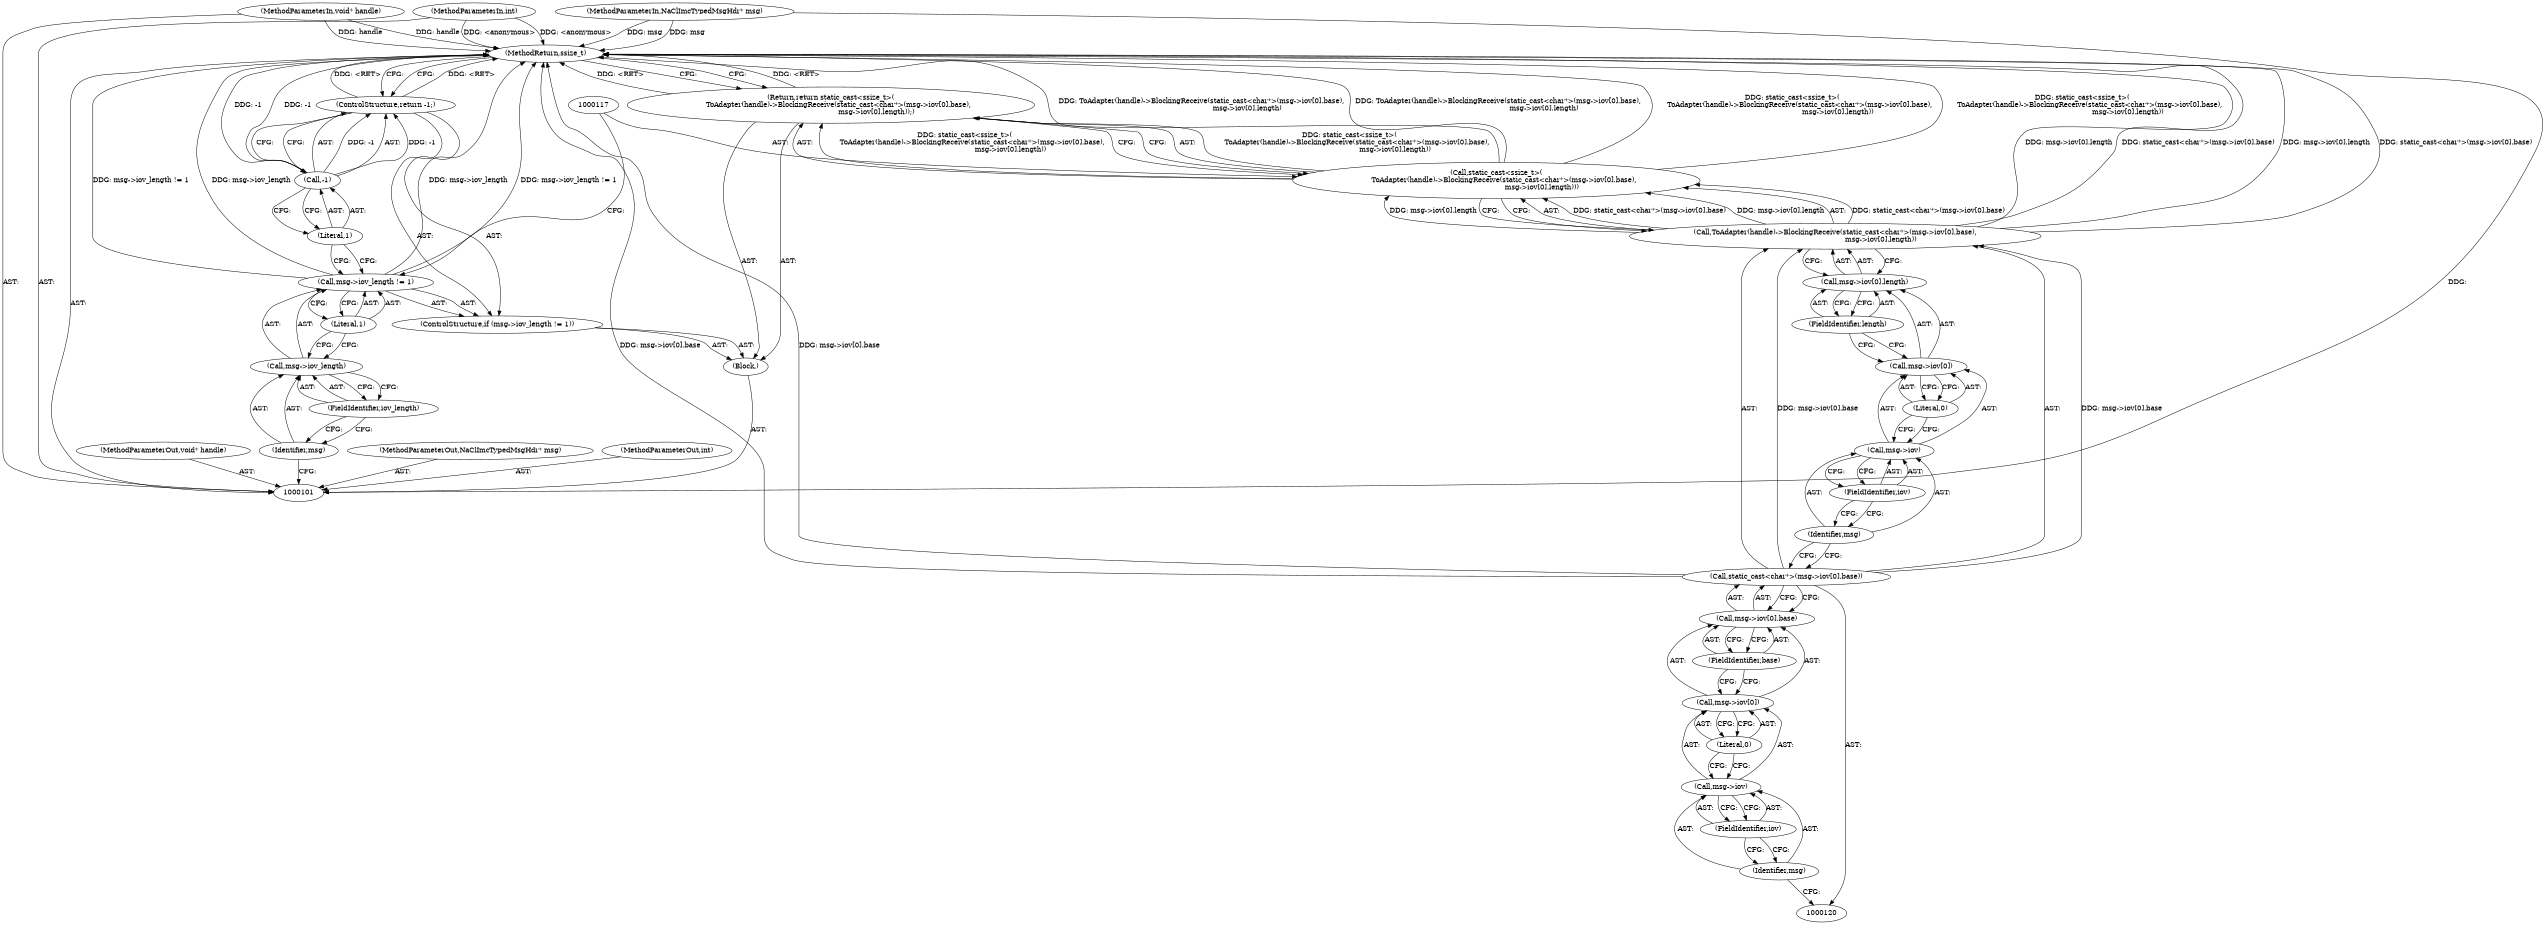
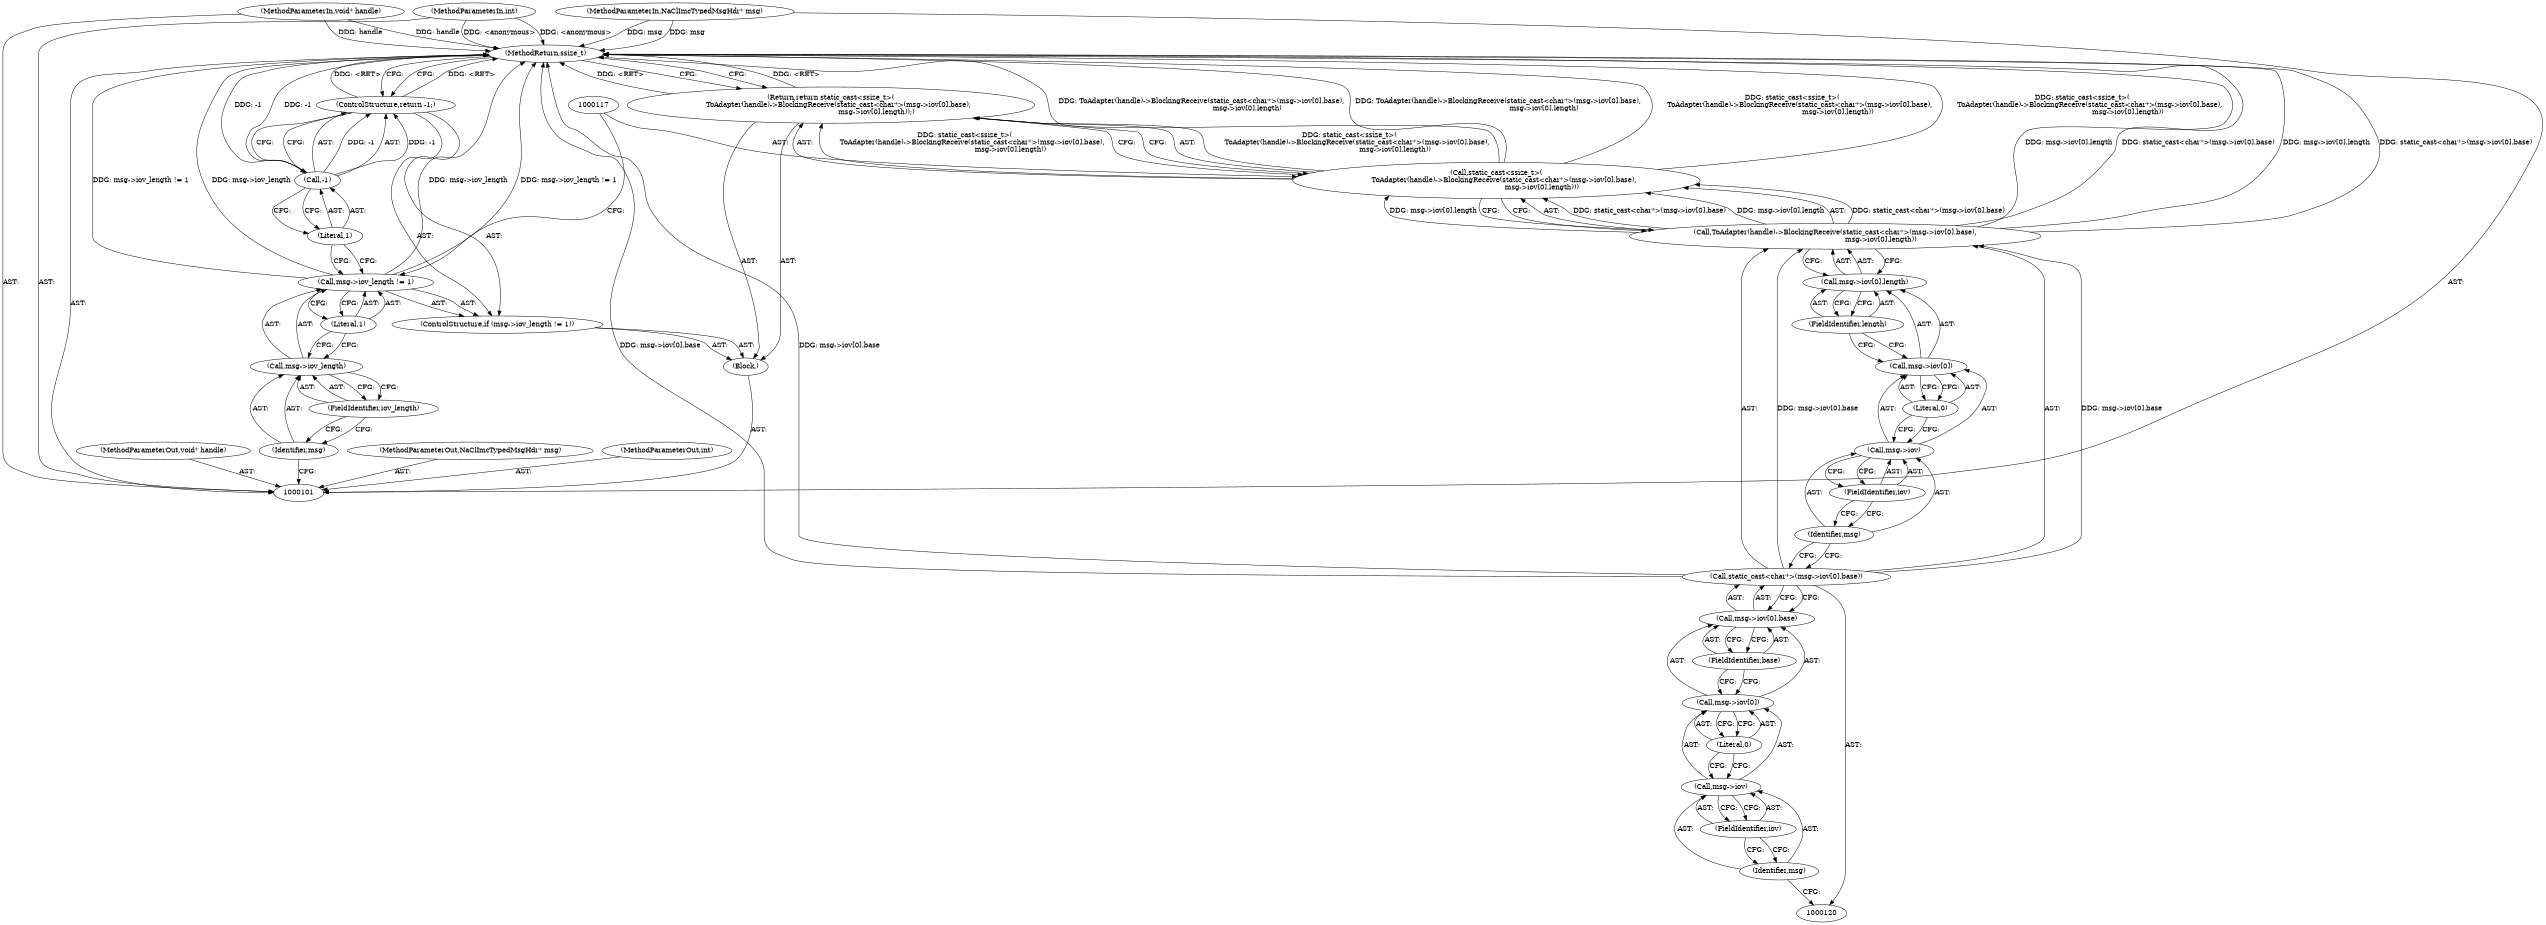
edge "(MethodParameterIn,NaClImcTypedMsgHdr* msg)" -> "1000101": label "DDG: " -> "AST: "
